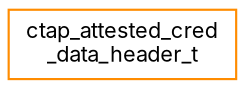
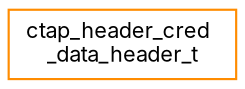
node "ctap_attested_cred _data_header_t": label "ctap_attested_cred _data_header_t" -> "ctap_header_cred _data_header_t"
